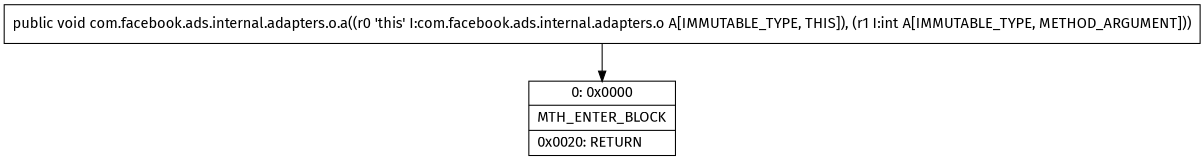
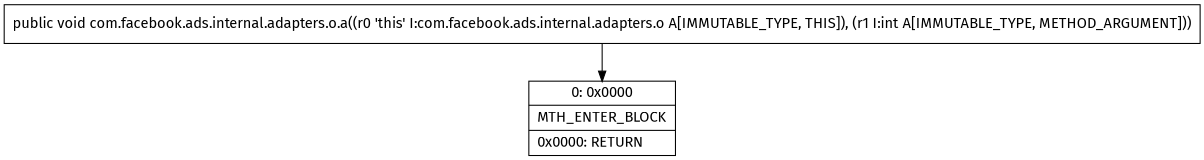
node "0: 0x0000": text "0x0020: RETURN" -> "0x0000: RETURN"
